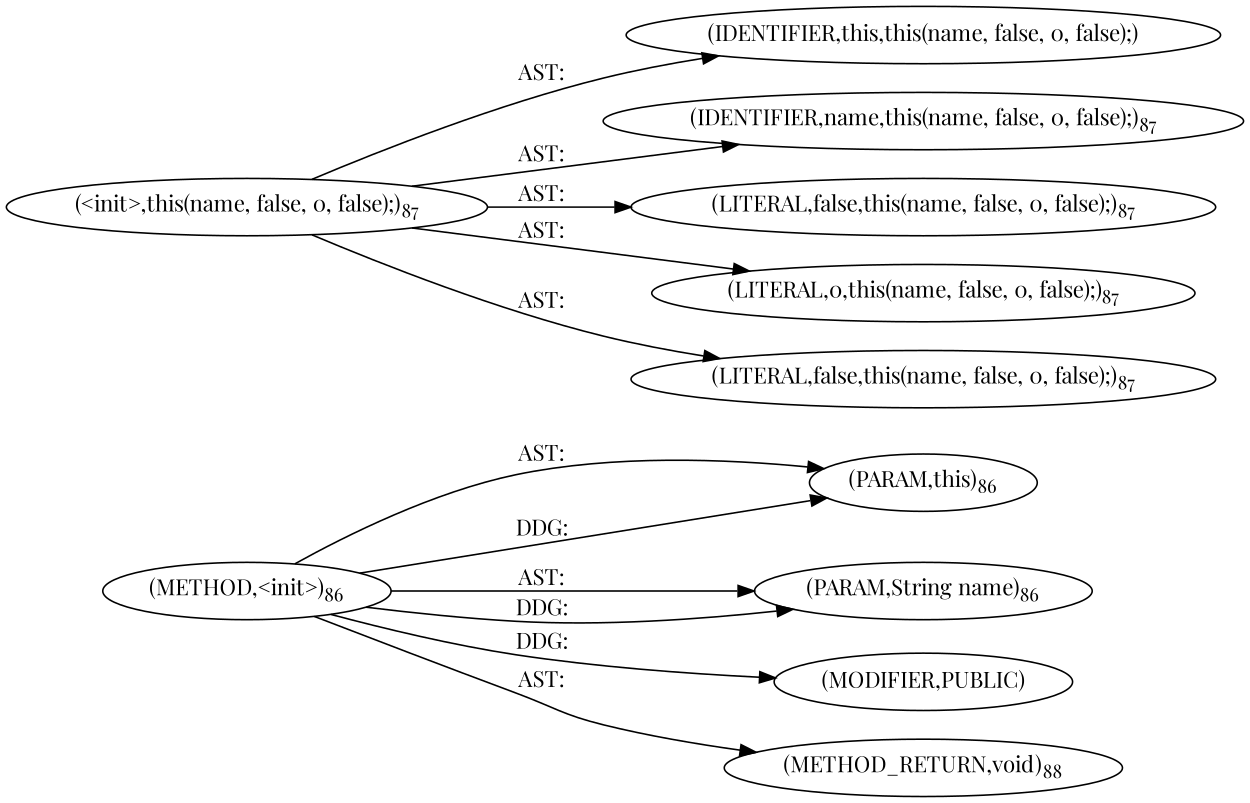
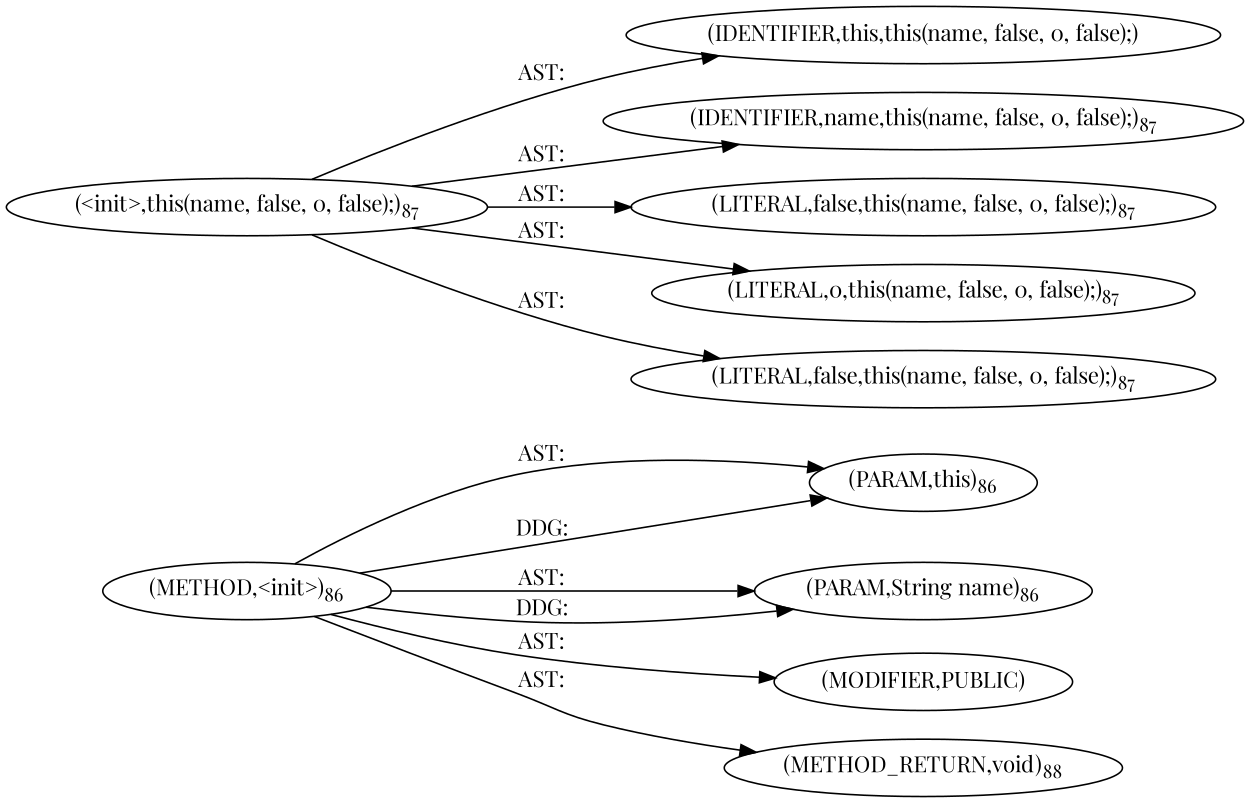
edge "(METHOD,<init>)" -> "(MODIFIER,PUBLIC)": label "DDG: " -> "AST: "
